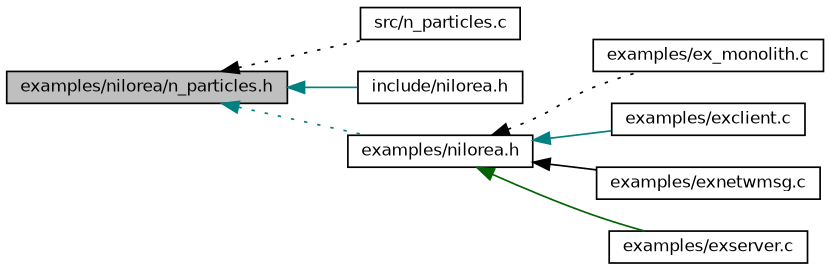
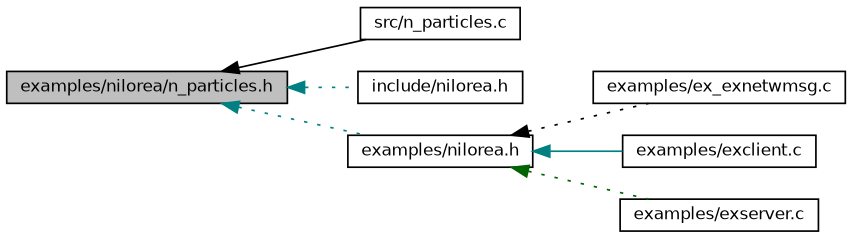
edge "src/n_particles.c" -> "examples/nilorea/n_particles.h": style dotted -> solid
node "examples/ex_monolith.c": label "examples/ex_monolith.c" -> "examples/ex_exnetwmsg.c"
edge "include/nilorea.h" -> "examples/nilorea/n_particles.h": style solid -> dotted
node "examples/exnetwmsg.c": removed
edge "examples/exserver.c" -> "examples/nilorea.h": style solid -> dotted
